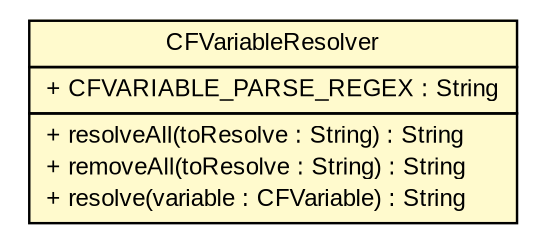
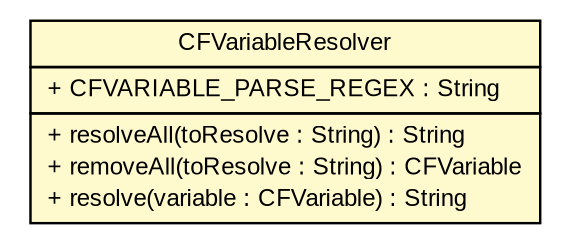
node "CFVariableResolver": text "+ removeAll(toResolve : String) : String" -> "+ removeAll(toResolve : String) : CFVariable"
